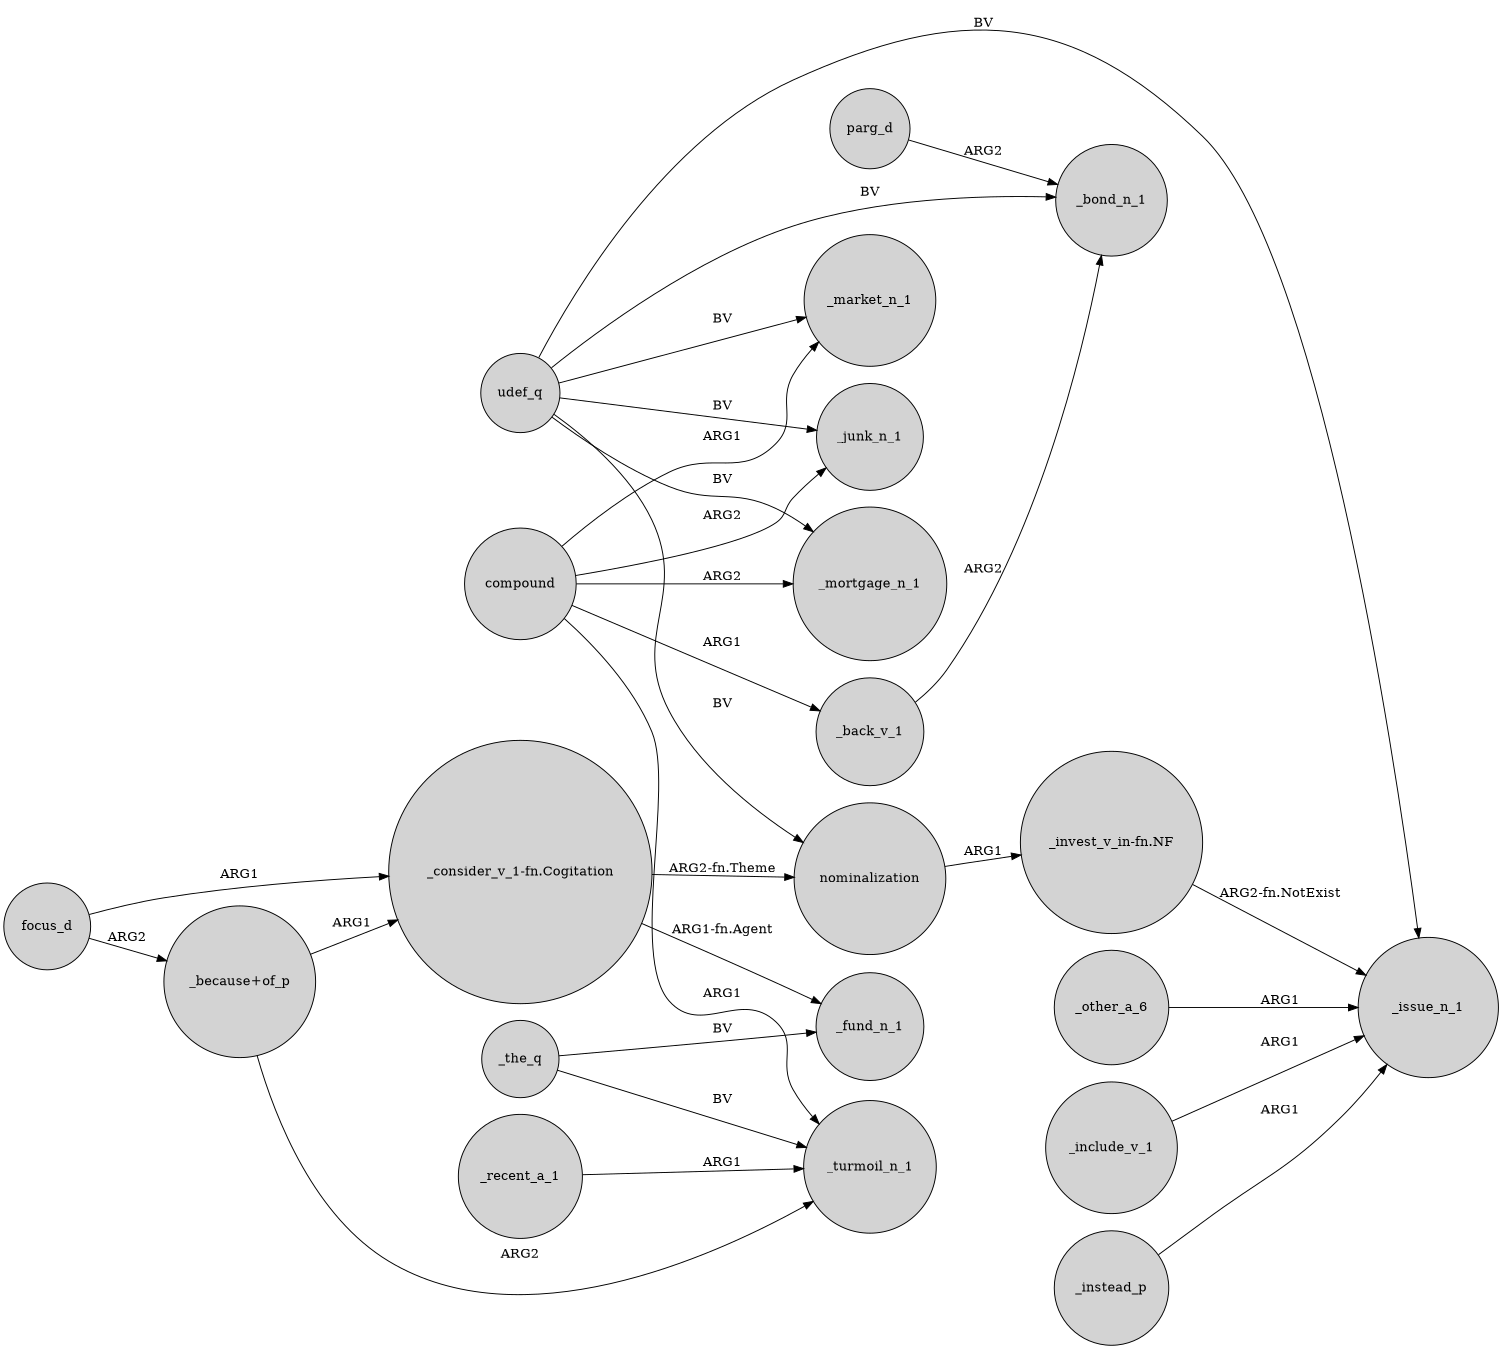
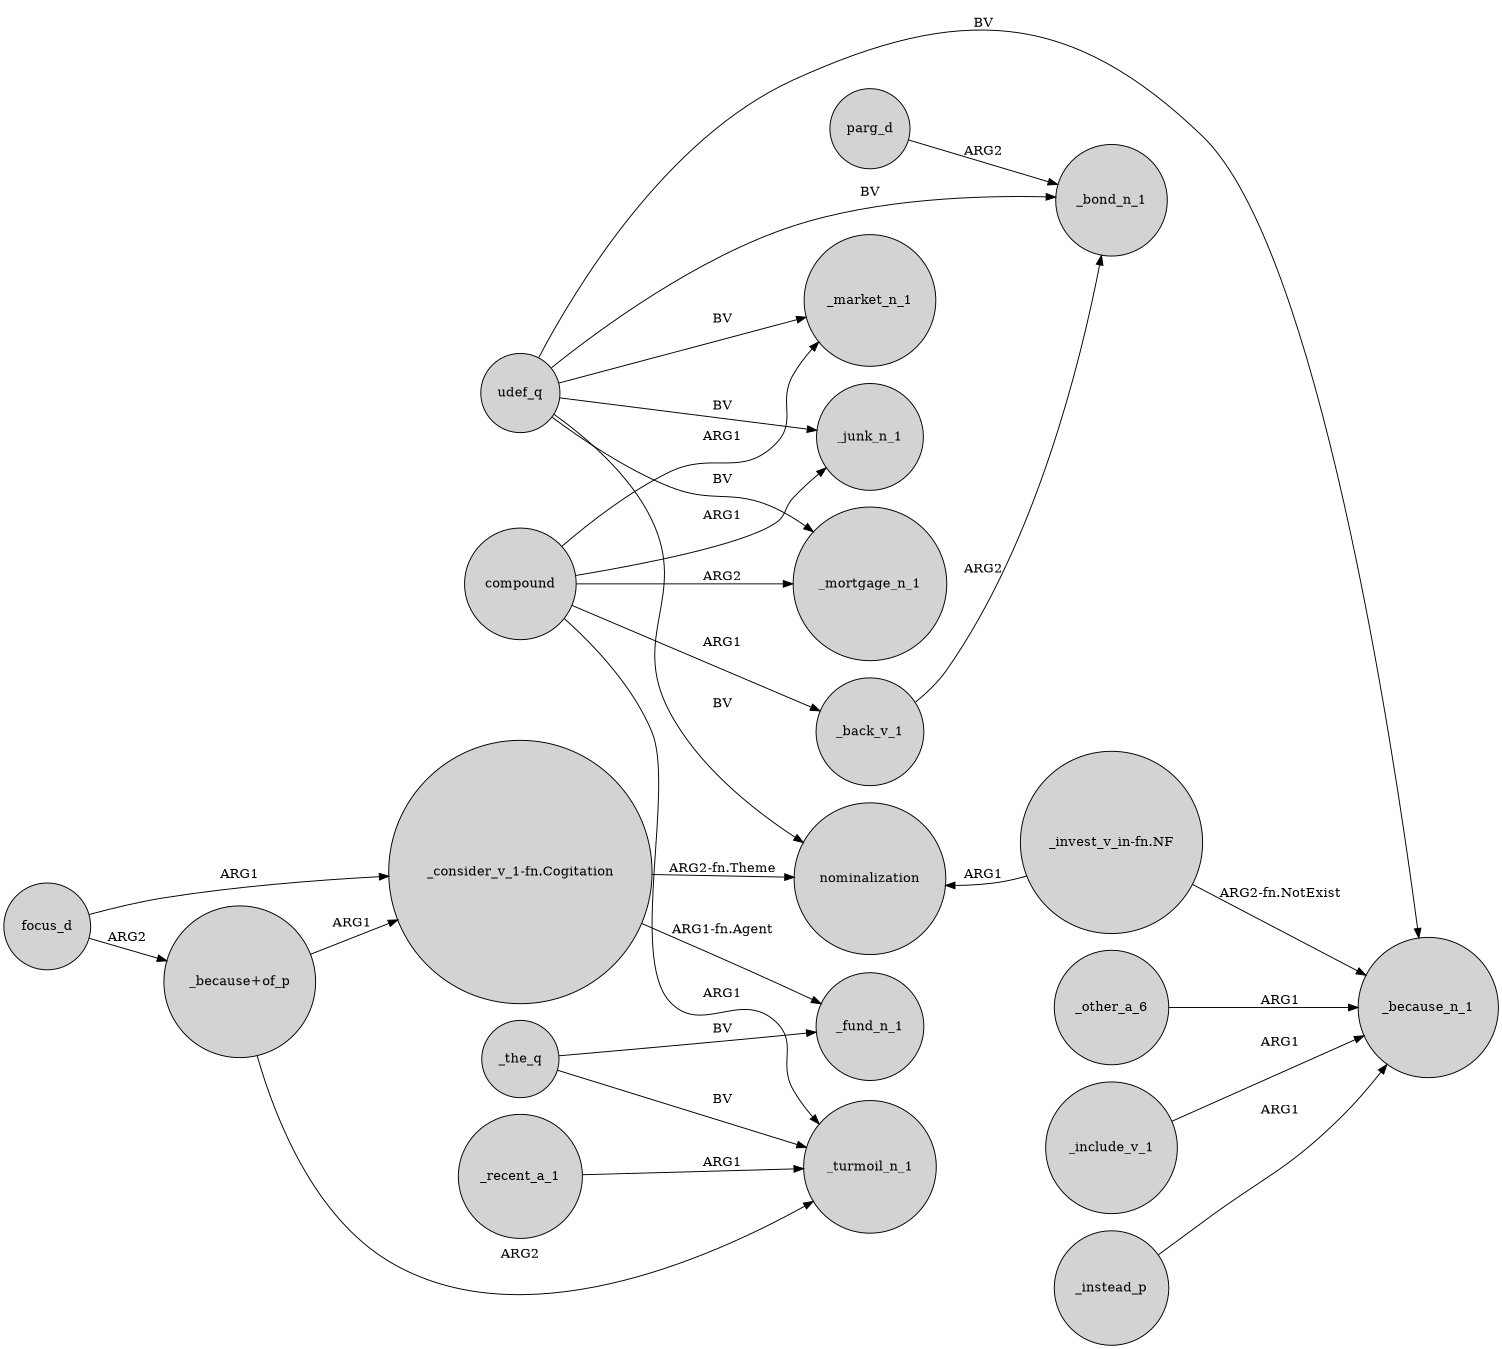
edge "compound" -> "_junk_n_1": label "ARG2" -> "ARG1"
edge "nominalization" -> "_invest_v_in-fn.NF": reversed
node "_issue_n_1": label "_issue_n_1" -> "_because_n_1"
